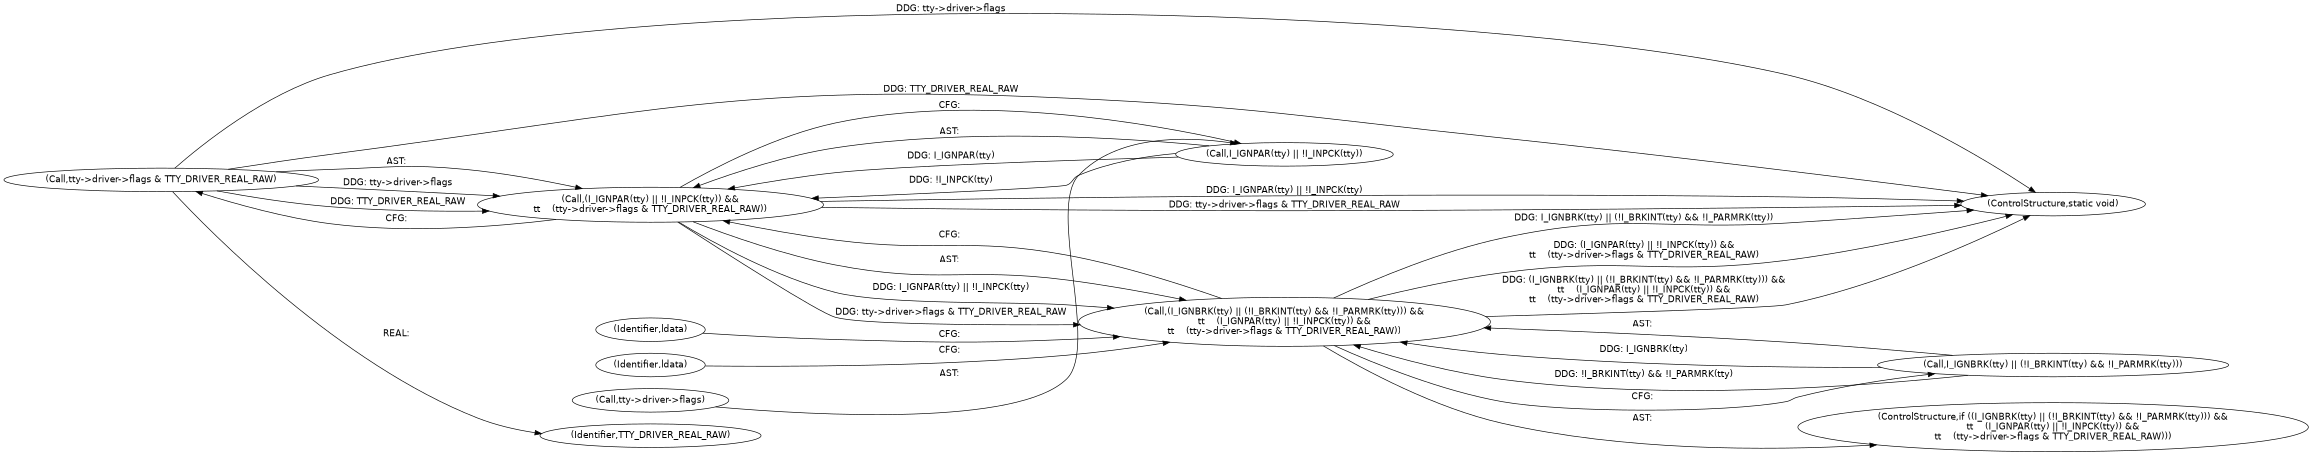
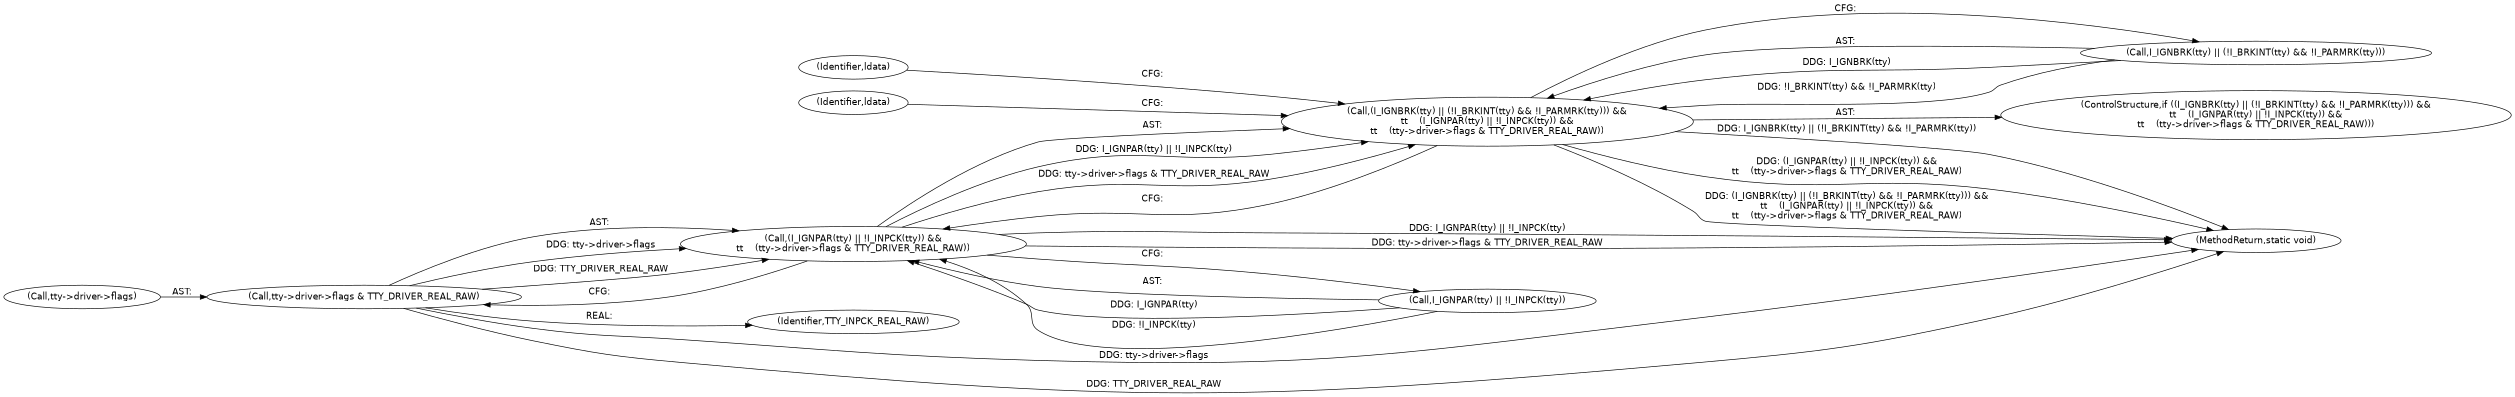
node "(ControlStructure,static void)": label "(ControlStructure,static void)" -> "(MethodReturn,static void)"
edge "(Call,tty->driver->flags)" -> "(Call,I_IGNPAR(tty) || !I_INPCK(tty))": now "(Call,tty->driver->flags)" -> "(Call,tty->driver->flags & TTY_DRIVER_REAL_RAW)"
node "(Identifier,TTY_DRIVER_REAL_RAW)": label "(Identifier,TTY_DRIVER_REAL_RAW)" -> "(Identifier,TTY_INPCK_REAL_RAW)"
